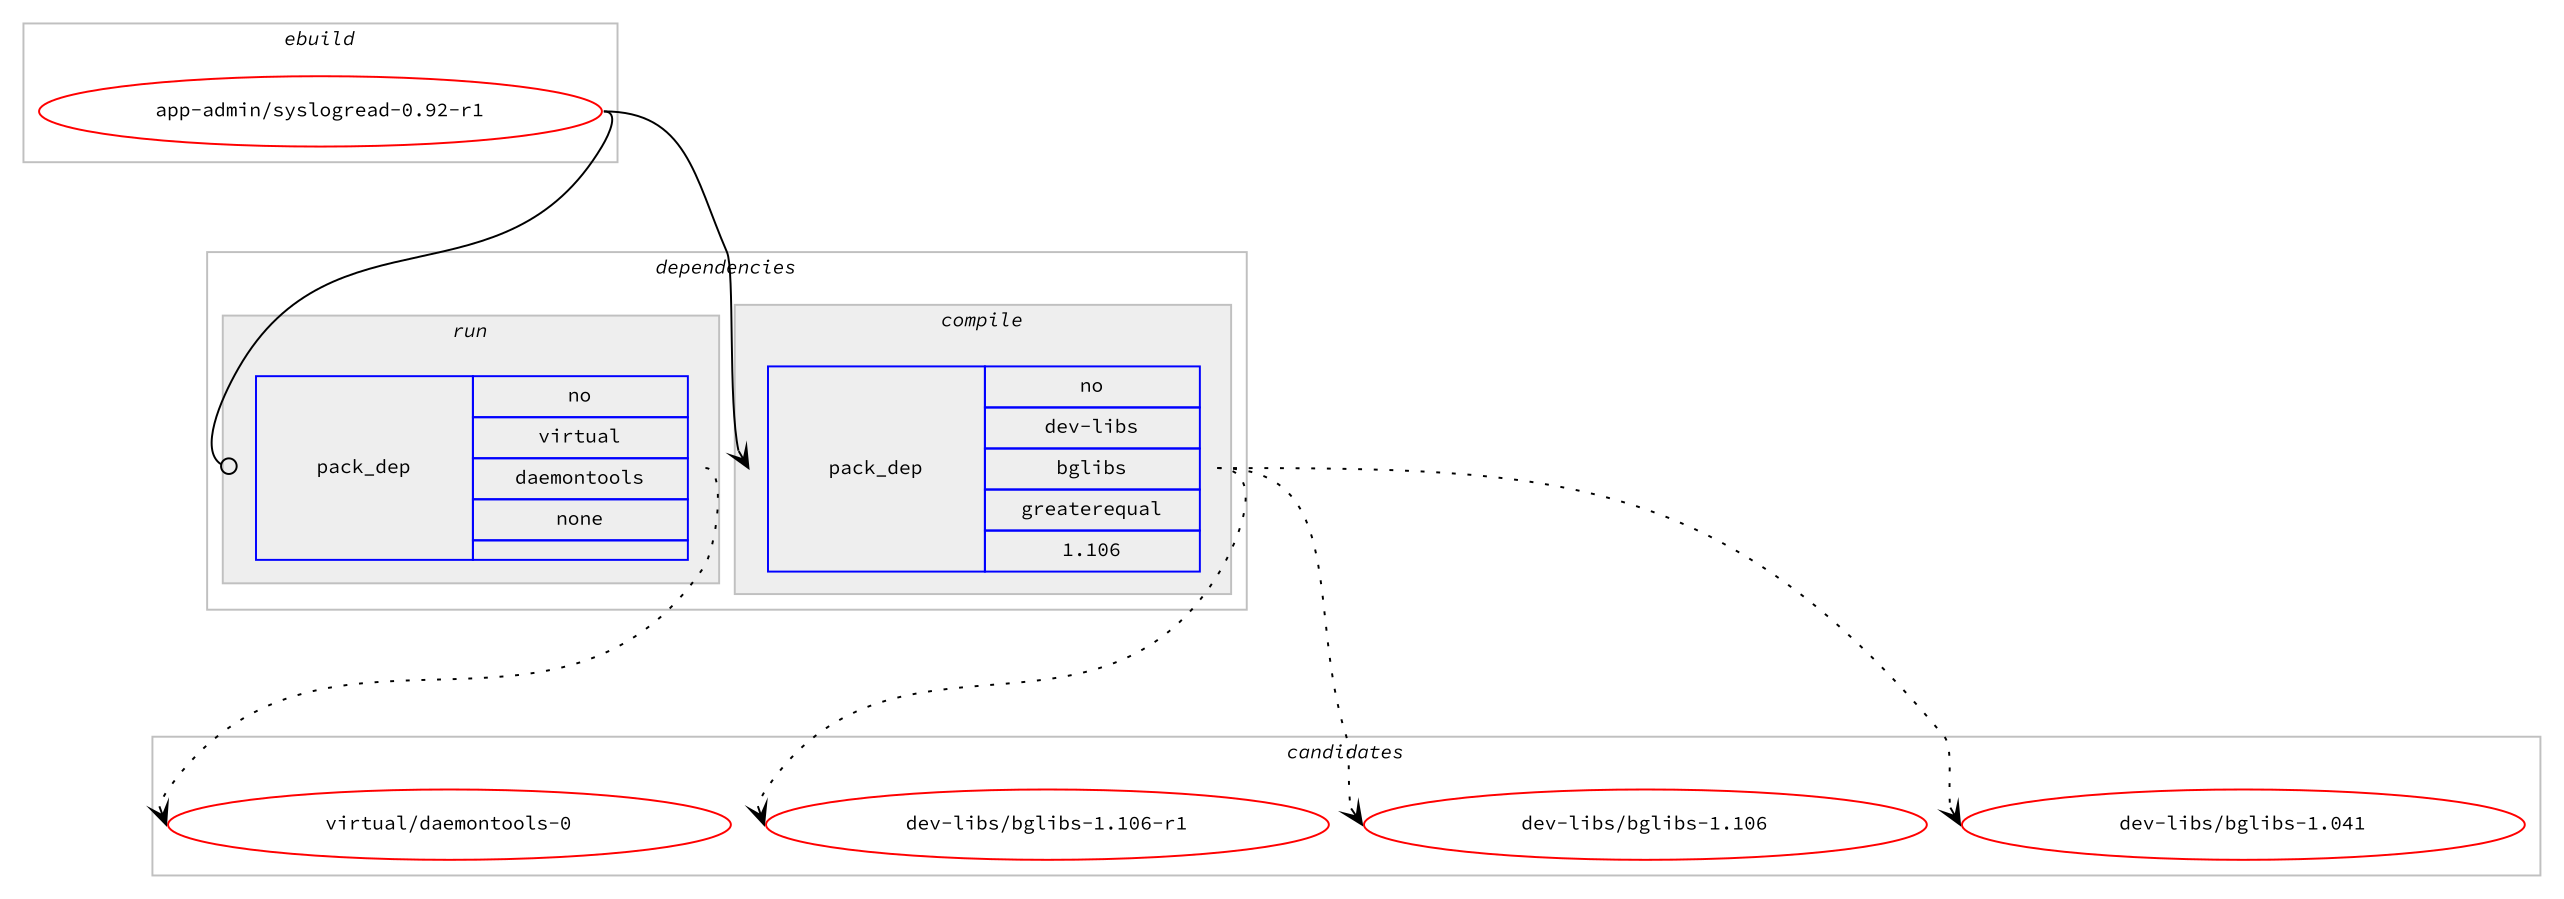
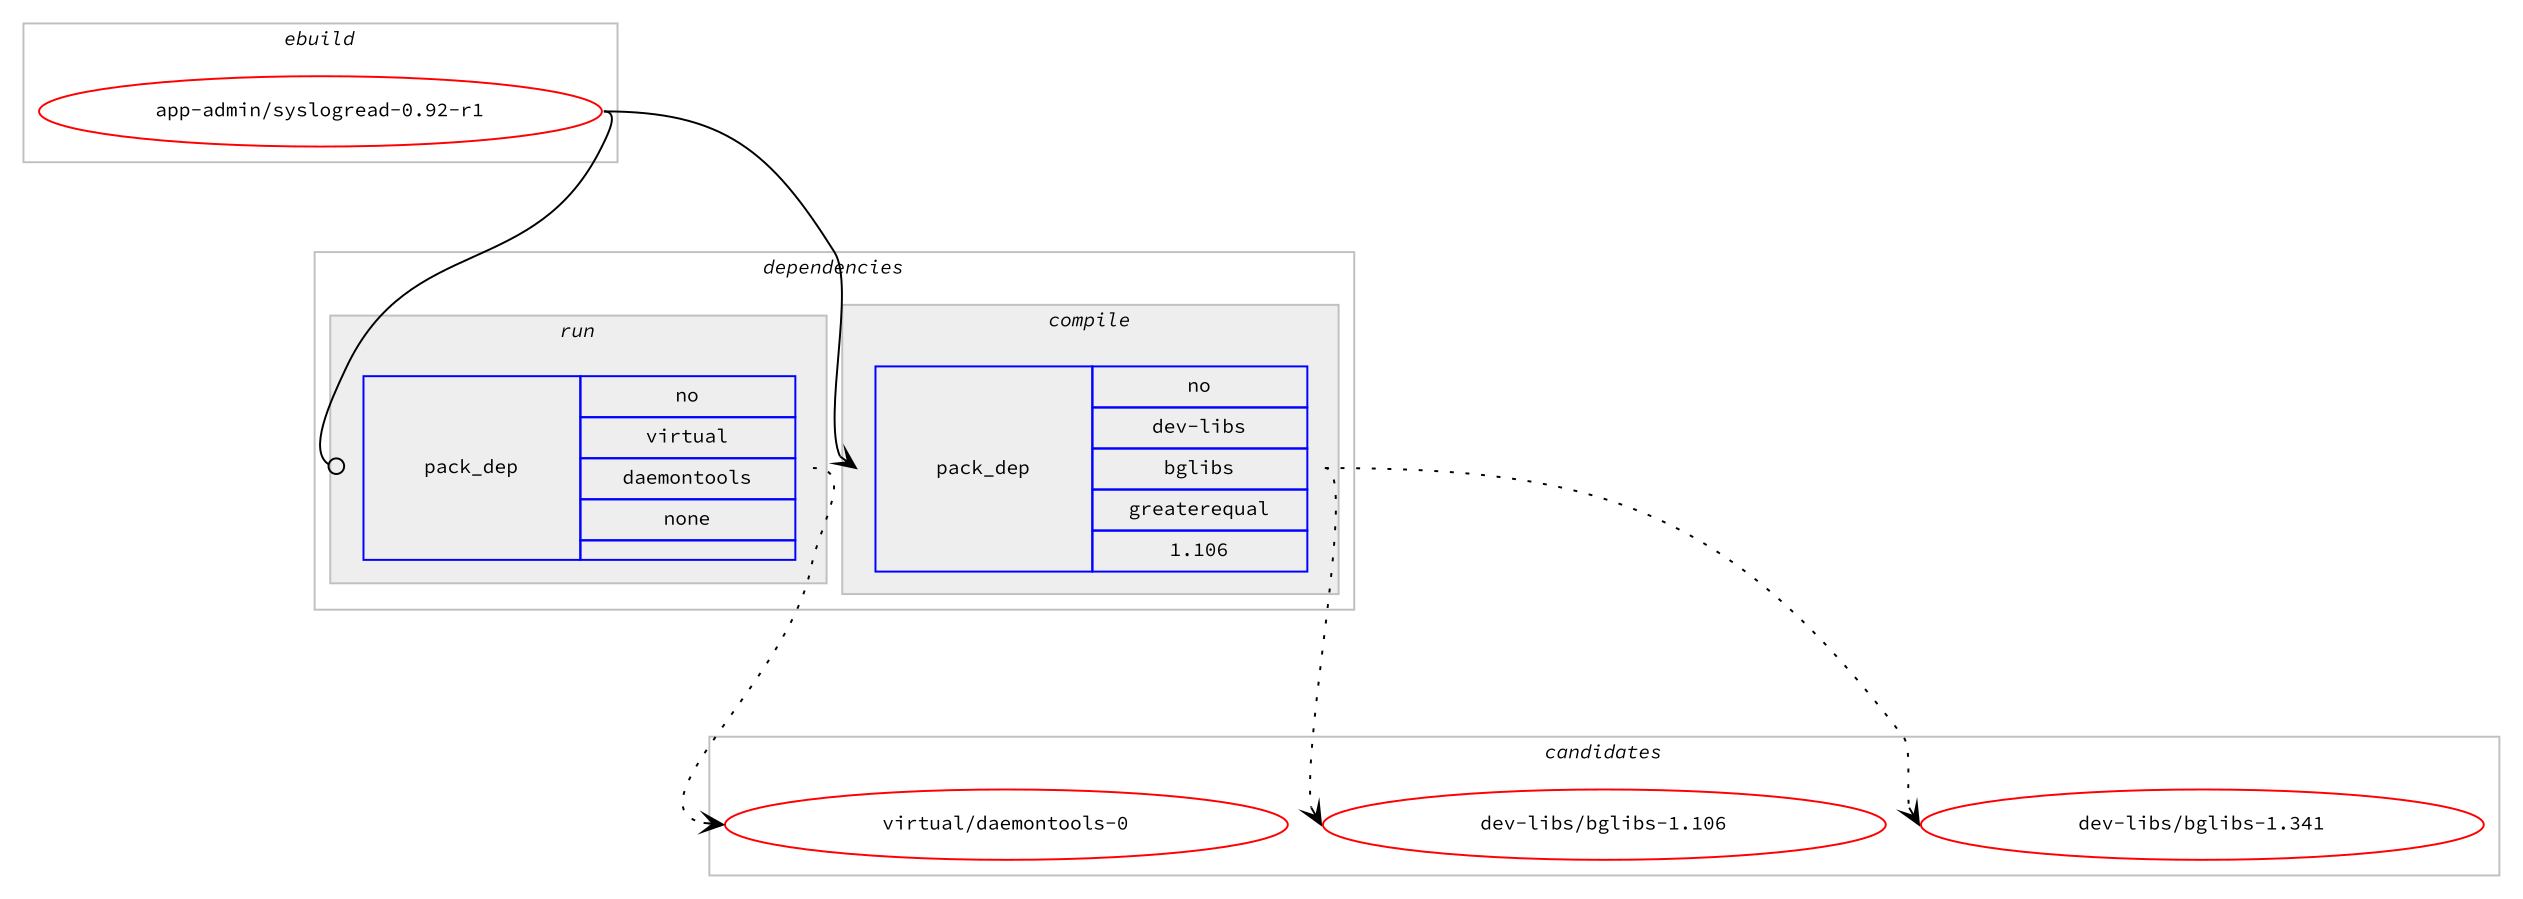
node "dev-libs/bglibs-1.106-r1": removed
node "dev-libs/bglibs-1.041": label "dev-libs/bglibs-1.041" -> "dev-libs/bglibs-1.341"
